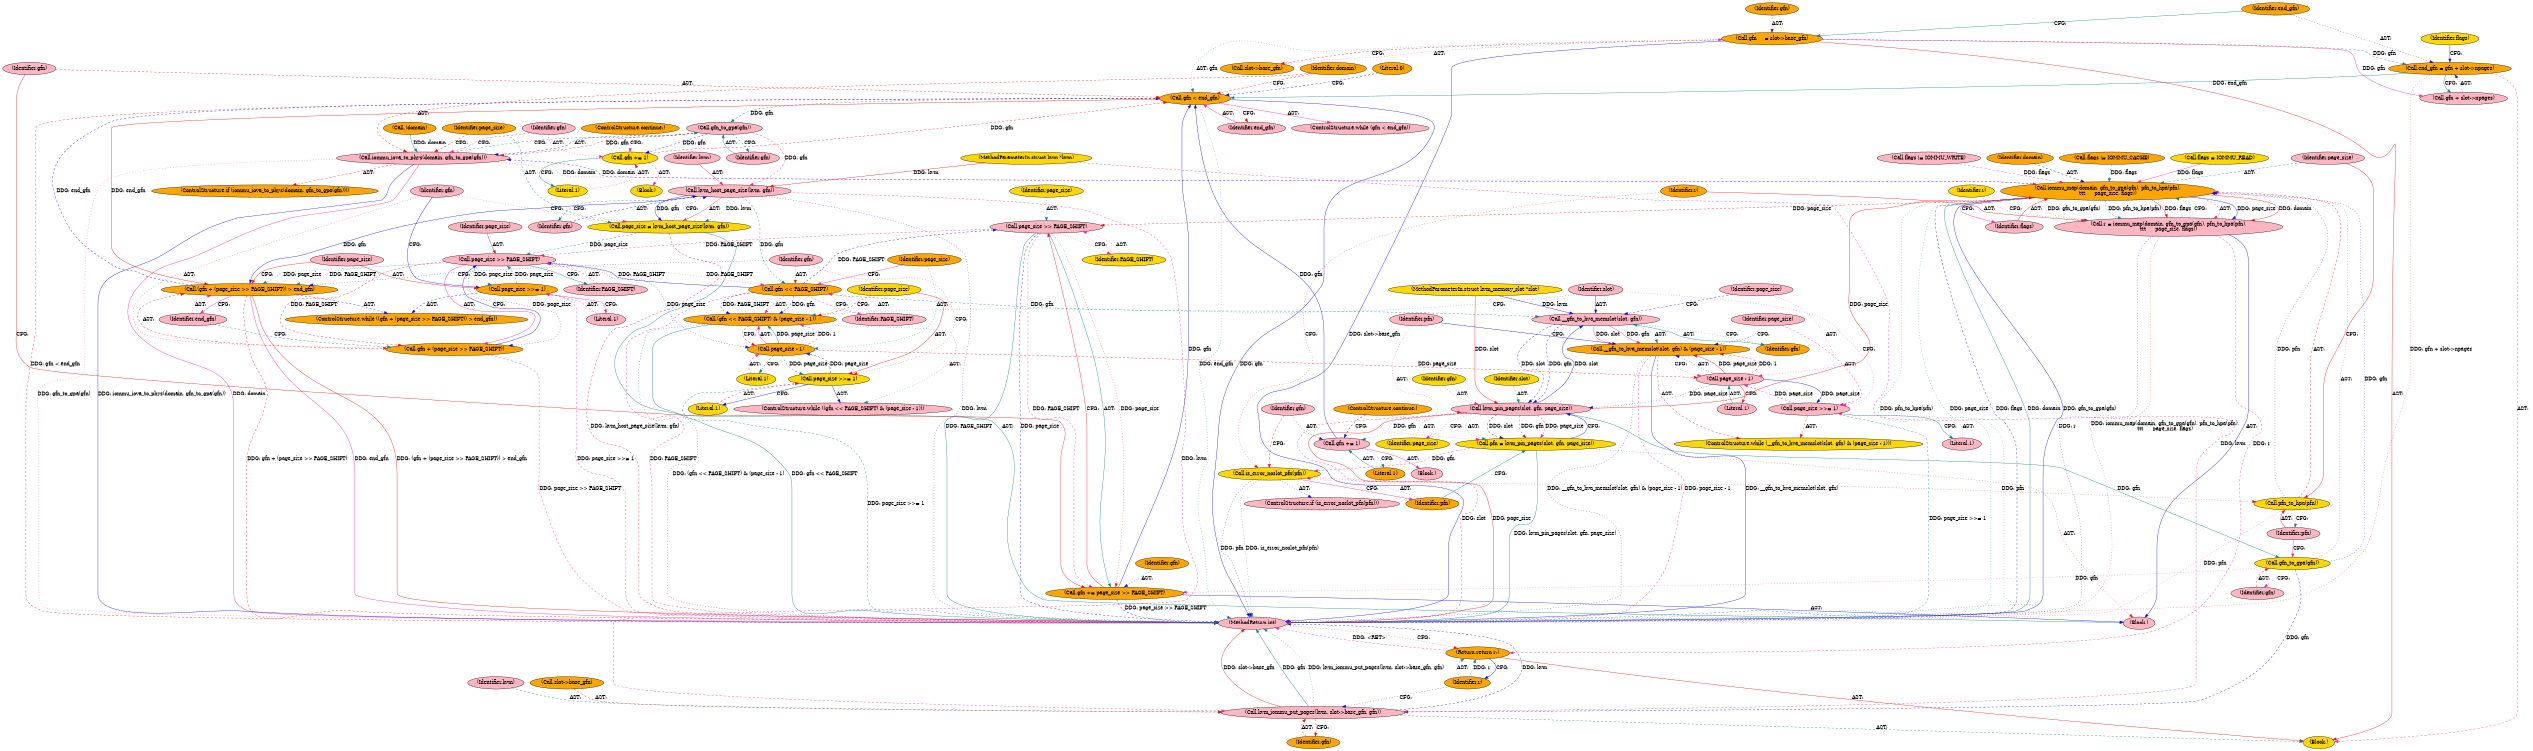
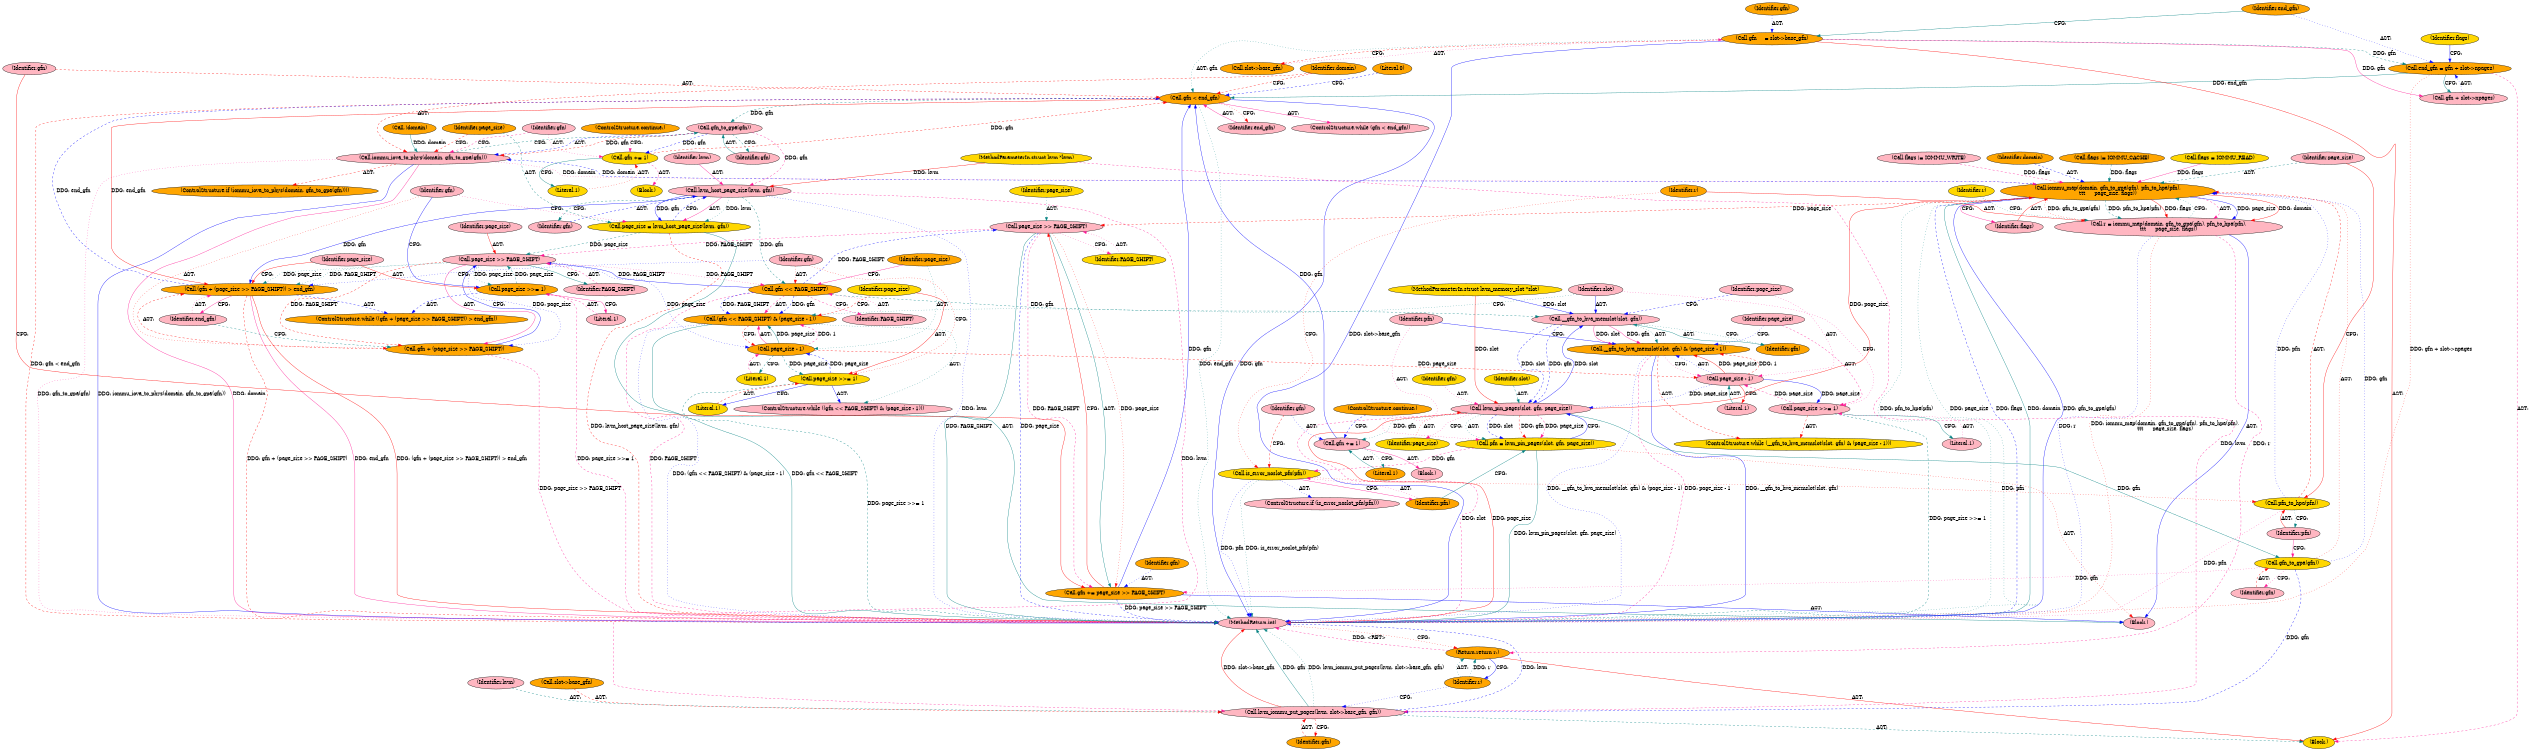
edge "(Call,page_size = kvm_host_page_size(kvm, gfn))" -> "(Call,kvm_host_page_size(kvm, gfn))": style dotted -> dashed
edge "(MethodParameterIn,struct kvm_memory_slot *slot)" -> "(Call,__gfn_to_hva_memslot(slot, gfn))": label "DDG: kvm" -> "DDG: slot"
